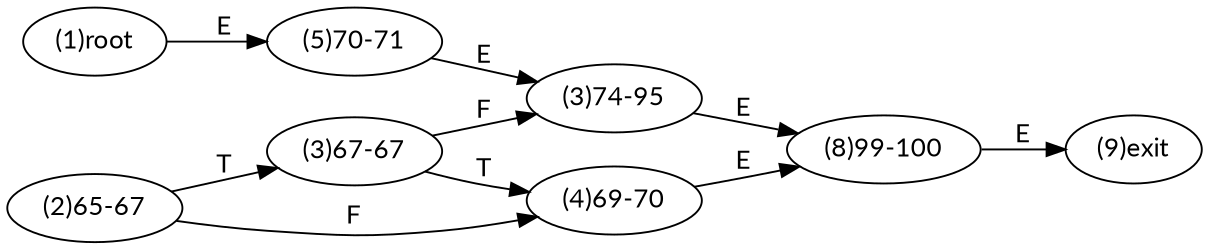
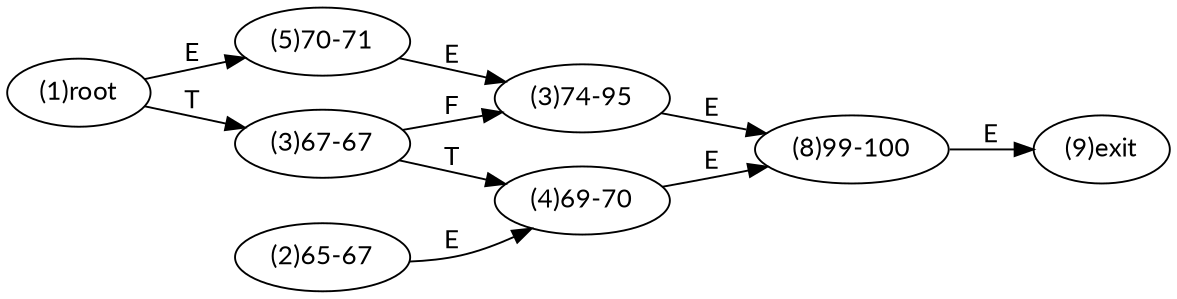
edge "(2)65-67" -> "(3)67-67": now "(1)root" -> "(3)67-67"
edge "(2)65-67" -> "(4)69-70": label "F" -> "E"
